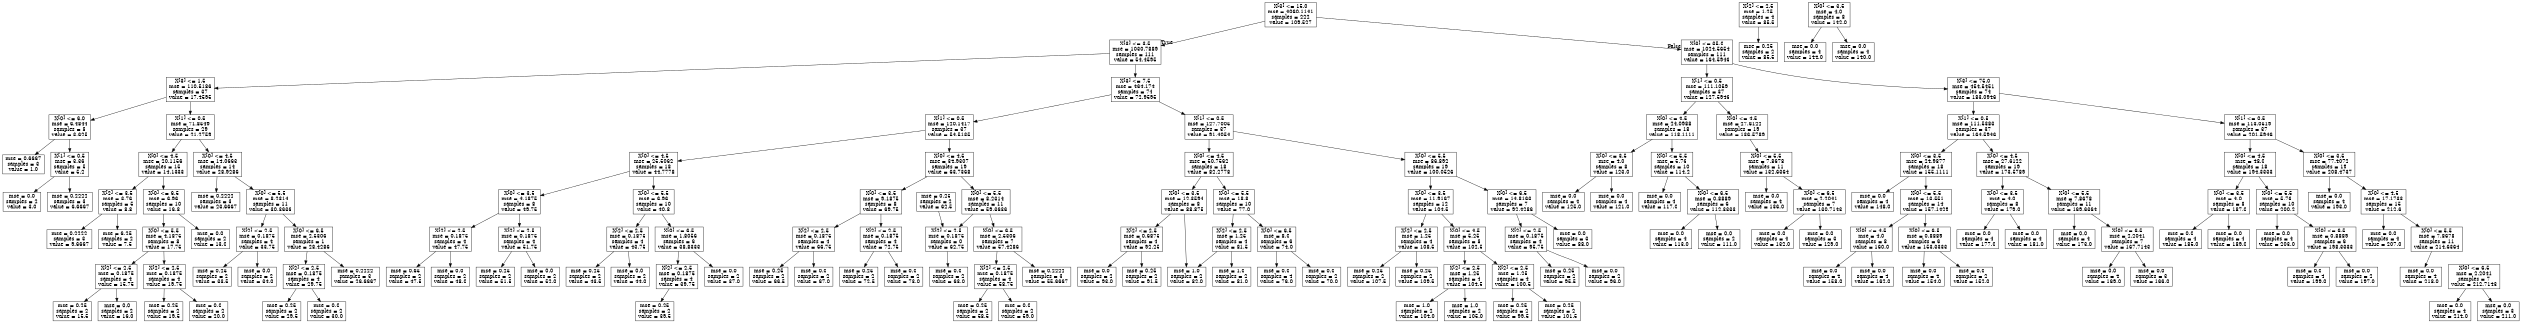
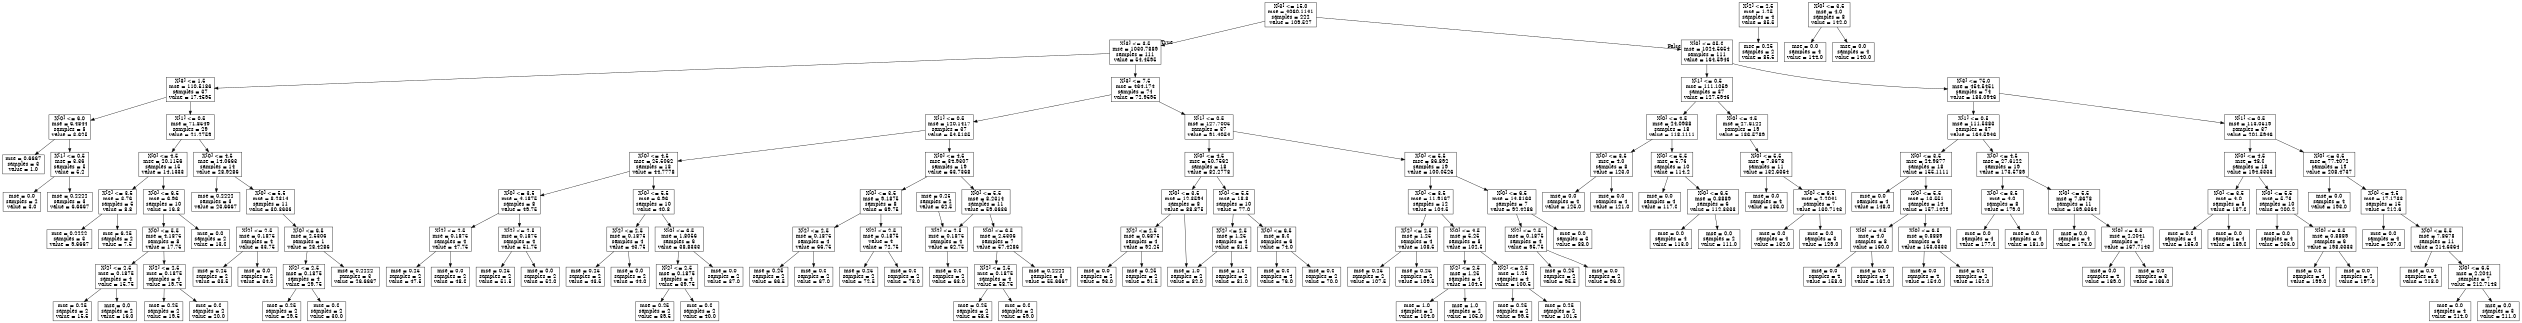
edge "X[0] <= 5.5 mse = 8.2314 samples = 11 value = 30.3636" -> "X[2] <= 2.5 mse = 0.1875 samples = 4 value = 33.75": removed
node "X[2] <= 2.5 mse = 0.1875 samples = 4 value = 72.75": label "X[2] <= 2.5 mse = 0.1875 samples = 4 value = 72.75" -> "X[2] <= 2.5 mse = 0.1875 value = 4 value = 72.75"
node "X[2] <= 2.5 mse = 0.1875 samples = 0 value = 62.75": label "X[2] <= 2.5 mse = 0.1875 samples = 0 value = 62.75" -> "X[2] <= 2.5 mse = 0.1875 samples = 4 value = 62.75"
edge "X[0] <= 5.5 mse = 7.8678 samples = 11 value = 214.6364" -> "X[0] <= 6.5 mse = 2.2041 samples = 7 value = 212.7143": added
node "mse = 0.65 samples = 2 value = 47.5": label "mse = 0.65 samples = 2 value = 47.5" -> "mse = 0.25 samples = 2 value = 47.5"
node "mse = 0.0 samples = 2 value = 40.0": added
